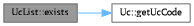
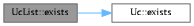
node "Uc::getUcCode": label "Uc::getUcCode" -> "Uc::exists"
